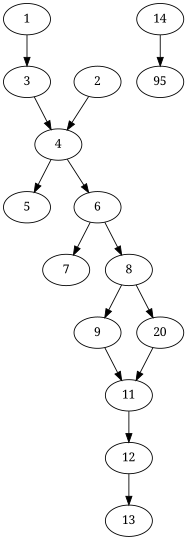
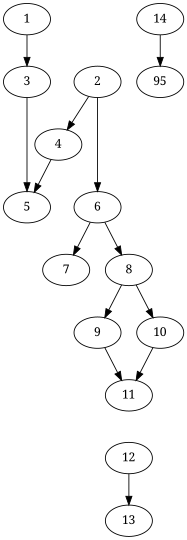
edge "3" -> "4": now "3" -> "5"
edge "4" -> "6": now "2" -> "6"
node "20": label "20" -> "10"
edge "11" -> "12": removed
